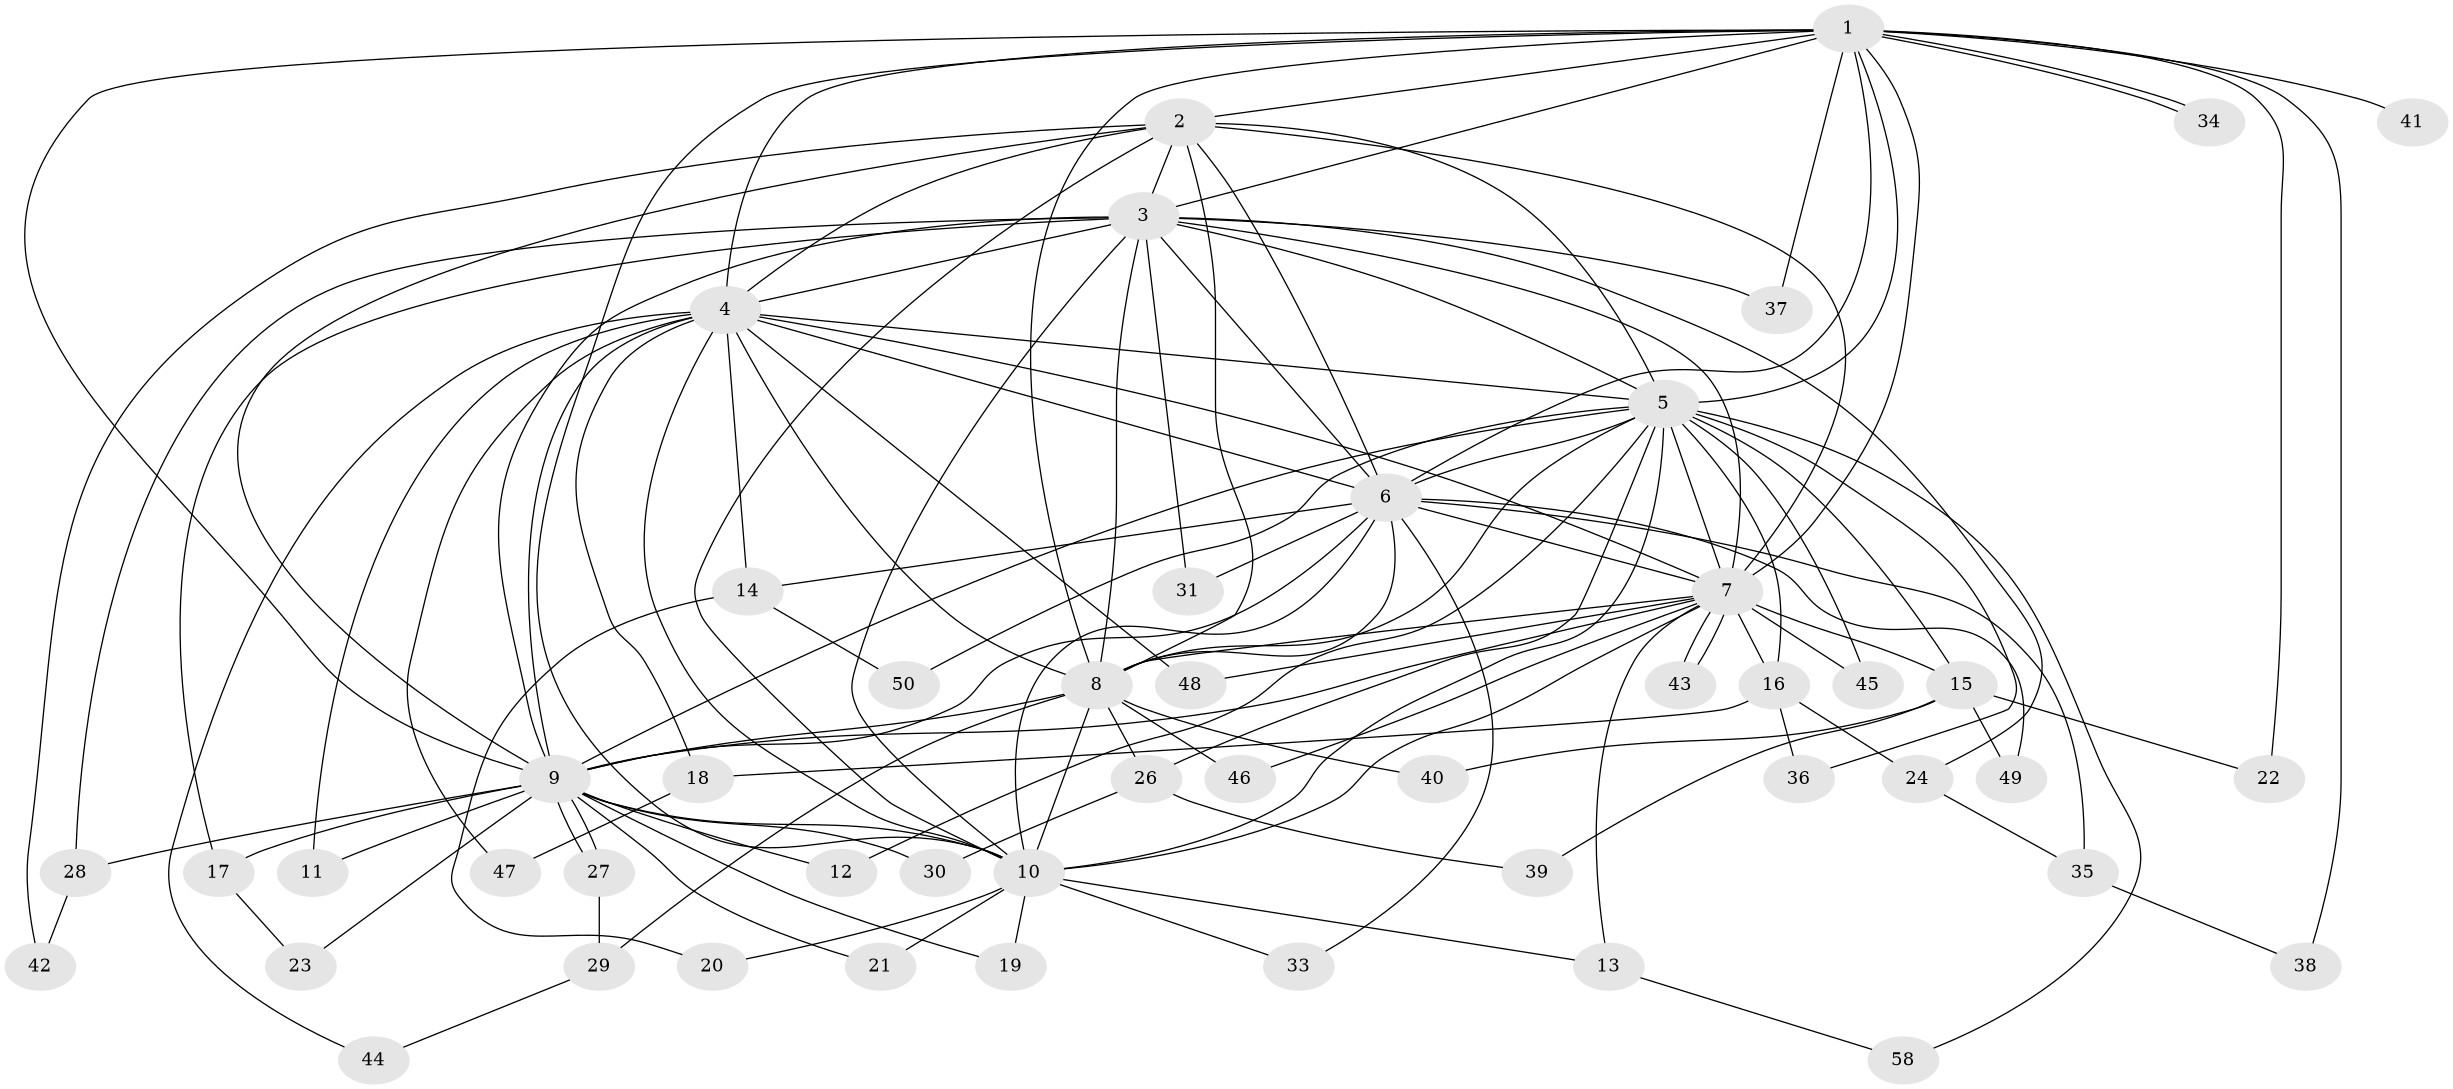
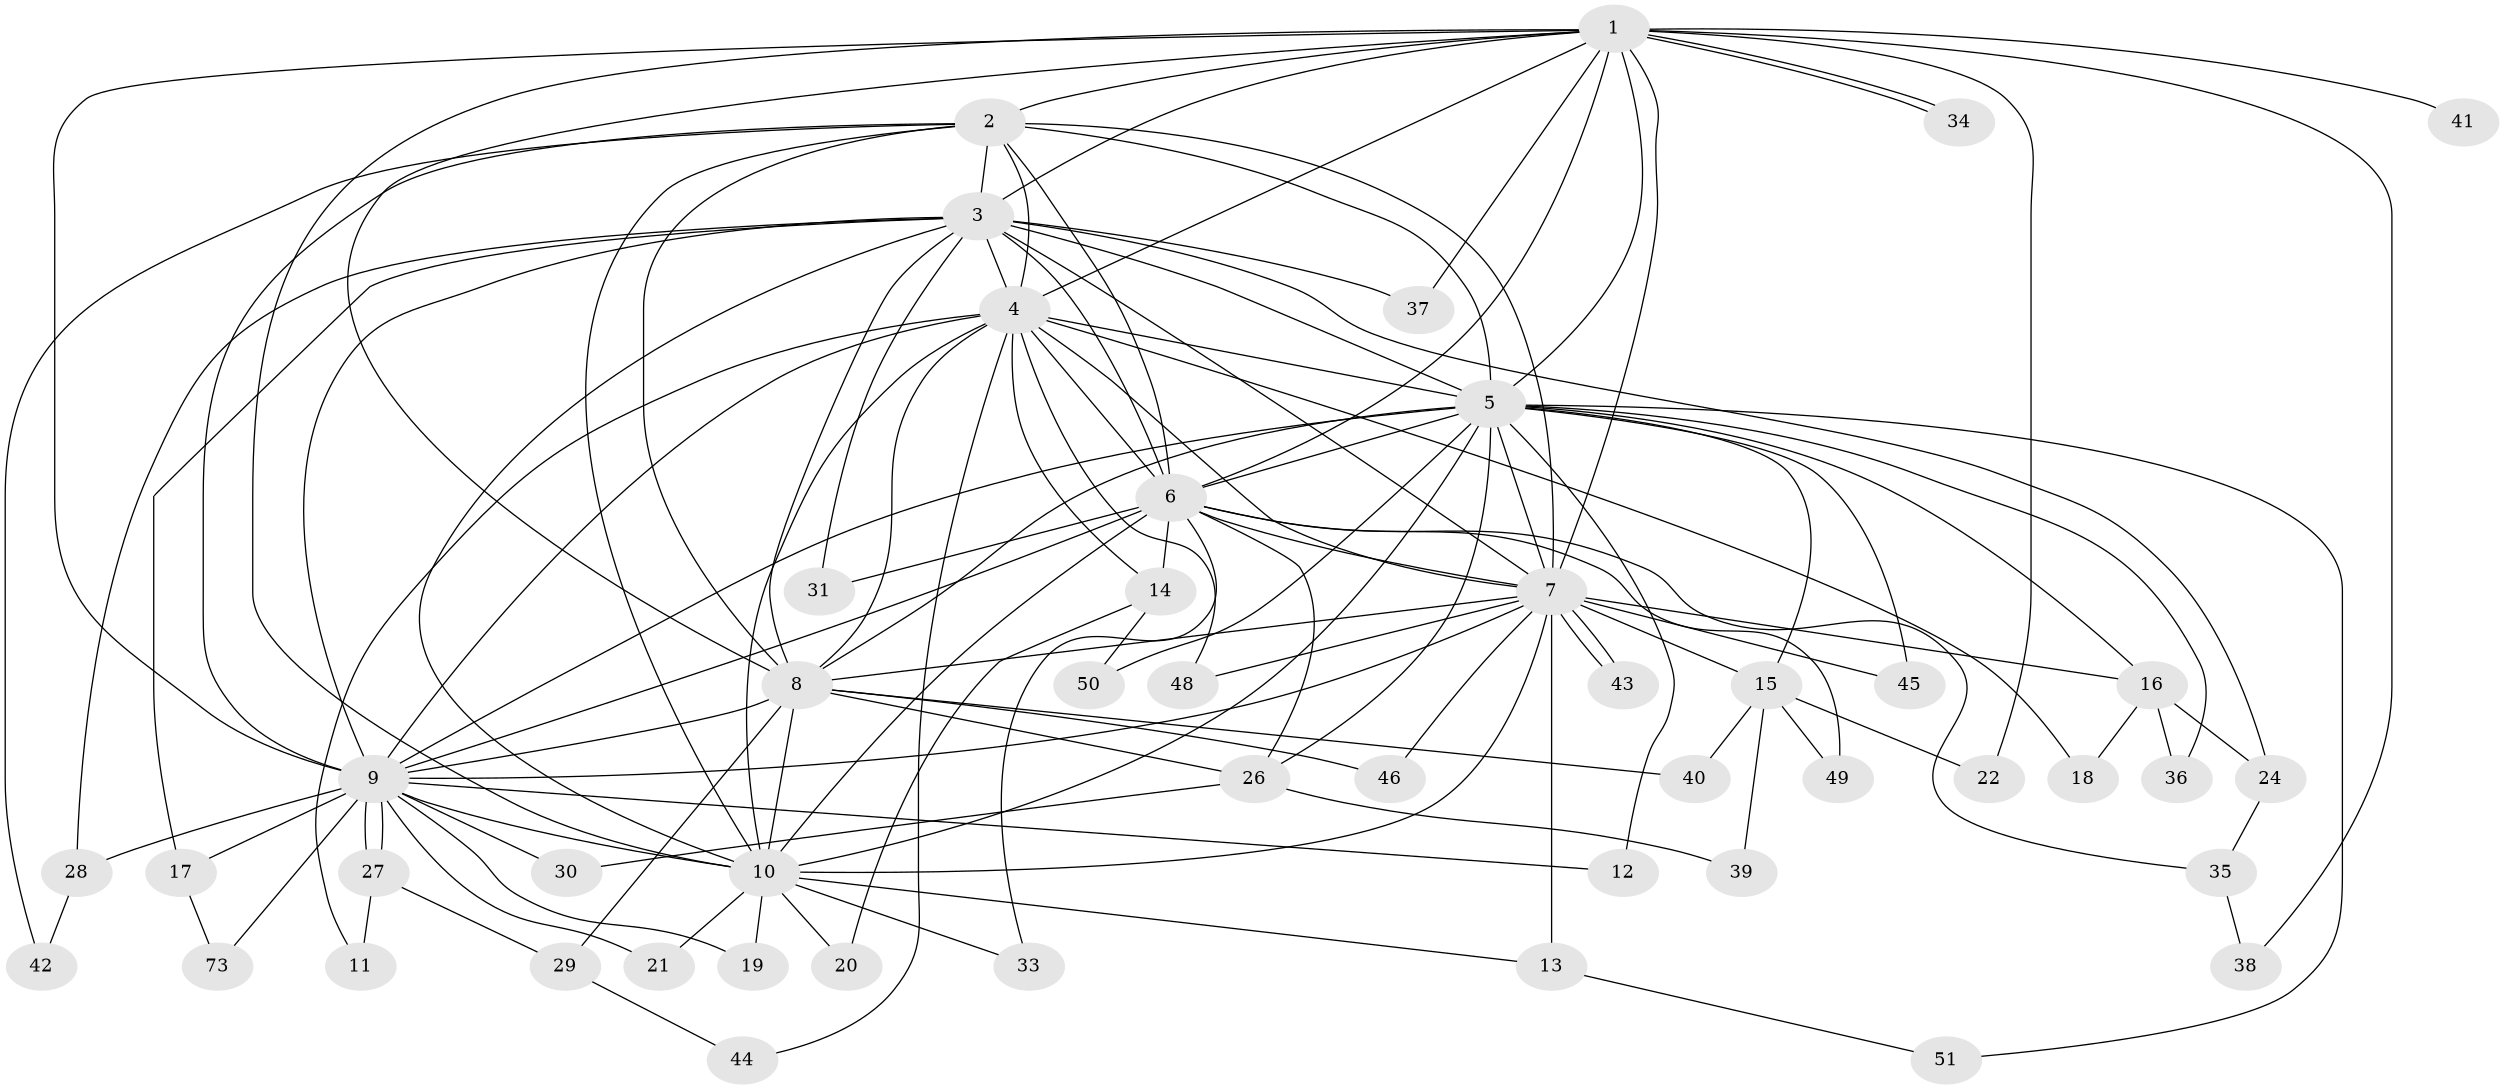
edge "6" -- "8": now "6" -- "26"
edge "9" -- "11": now "27" -- "11"
node "47": removed
node "23": label "23" -> "73"
node "58": label "58" -> "51"
